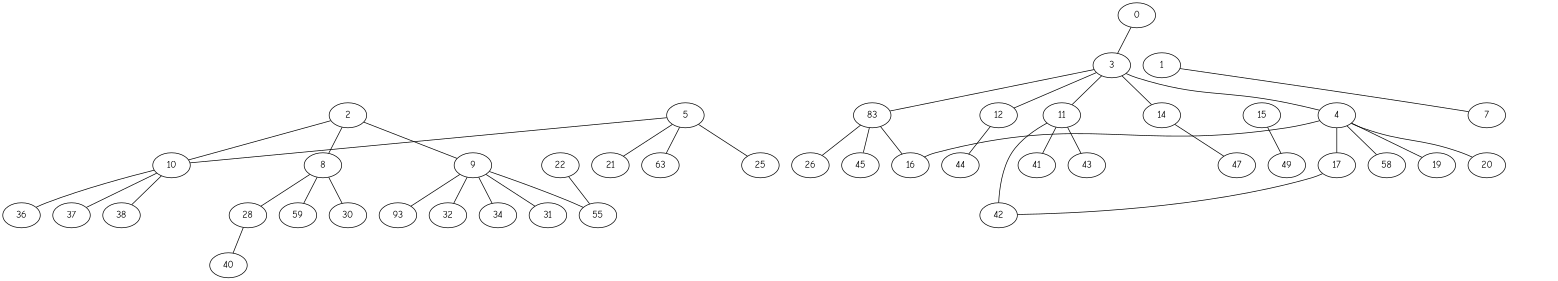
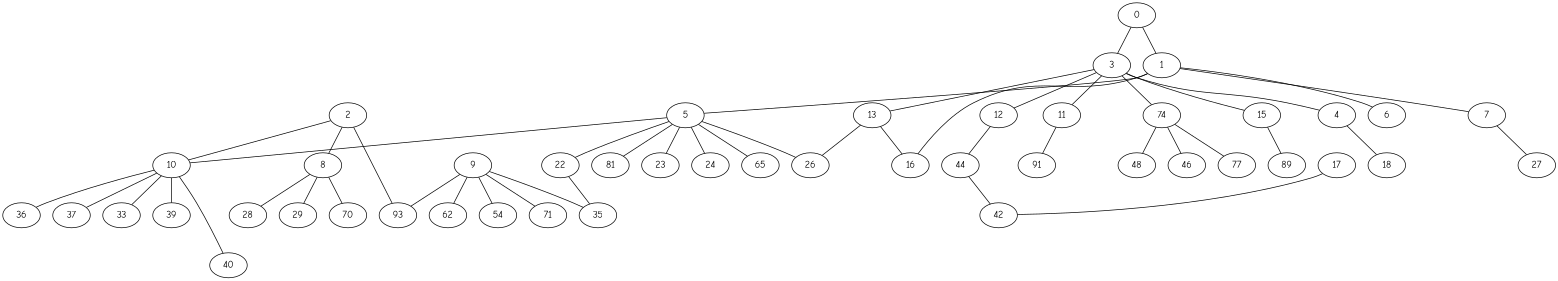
edge "0" -- "1": added
edge "3" -- "15": added
edge "1" -- "5": added
node "83": label "83" -> "13"
node "14": label "14" -> "74"
node "6": added
edge "4" -- "16": now "1" -- "16"
edge "2" -- "9": now "2" -- "93"
edge "5" -- "22": added
edge "5" -- "26": added
edge "4" -- "17": removed
edge "11" -- "42": now "44" -- "42"
node "21": label "21" -> "81"
node "63": label "63" -> "23"
node "24": added
node "25": label "25" -> "65"
node "45": removed
node "41": label "41" -> "91"
node "43": removed
node "48": added
node "46": added
node "47": label "47" -> "77"
node "49": label "49" -> "89"
node "58": label "58" -> "18"
node "19": removed
node "20": removed
node "27": added
node "38": label "38" -> "33"
node "39": added
node "59": label "59" -> "29"
node "30": label "30" -> "70"
node "32": label "32" -> "62"
node "34": label "34" -> "54"
node "31": label "31" -> "71"
node "55": label "55" -> "35"
edge "28" -- "40": now "10" -- "40"
